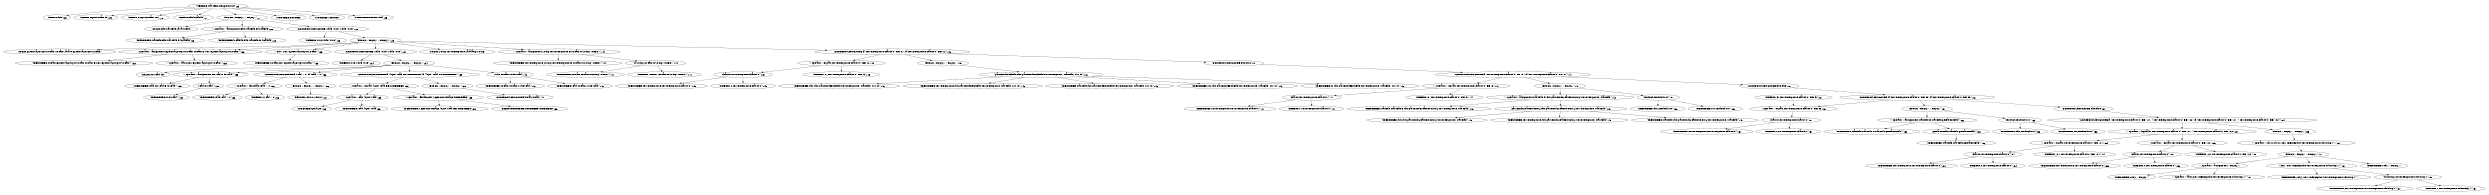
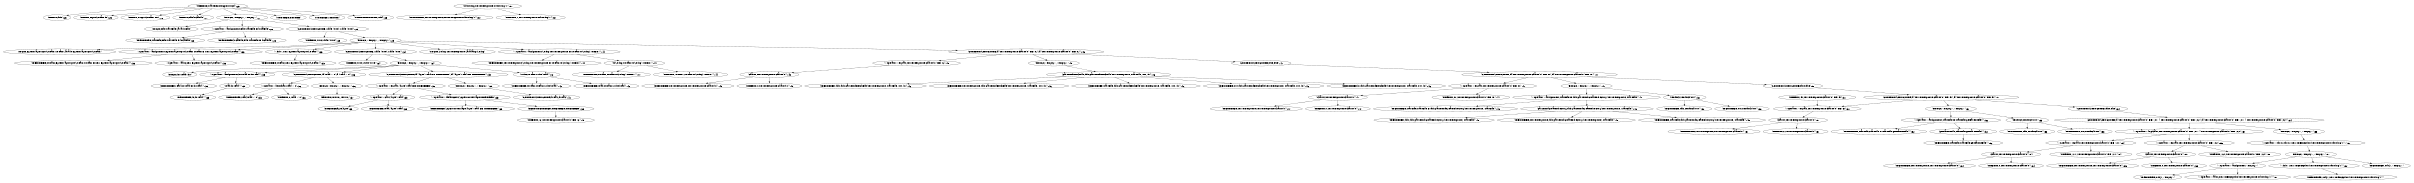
edge "(<operator>.equals,serverResponse.charAt(0) == 'C')" -> "(LITERAL,'C',serverResponse.charAt(0) == 'C')": now "(FIELD_IDENTIFIER,LINE_FEED,LINE_FEED)" -> "(LITERAL,'C',serverResponse.charAt(0) == 'C')"
edge "(<init>,new IOException(serverResponse.substring(1)))" -> "(substring,serverResponse.substring(1))": removed
